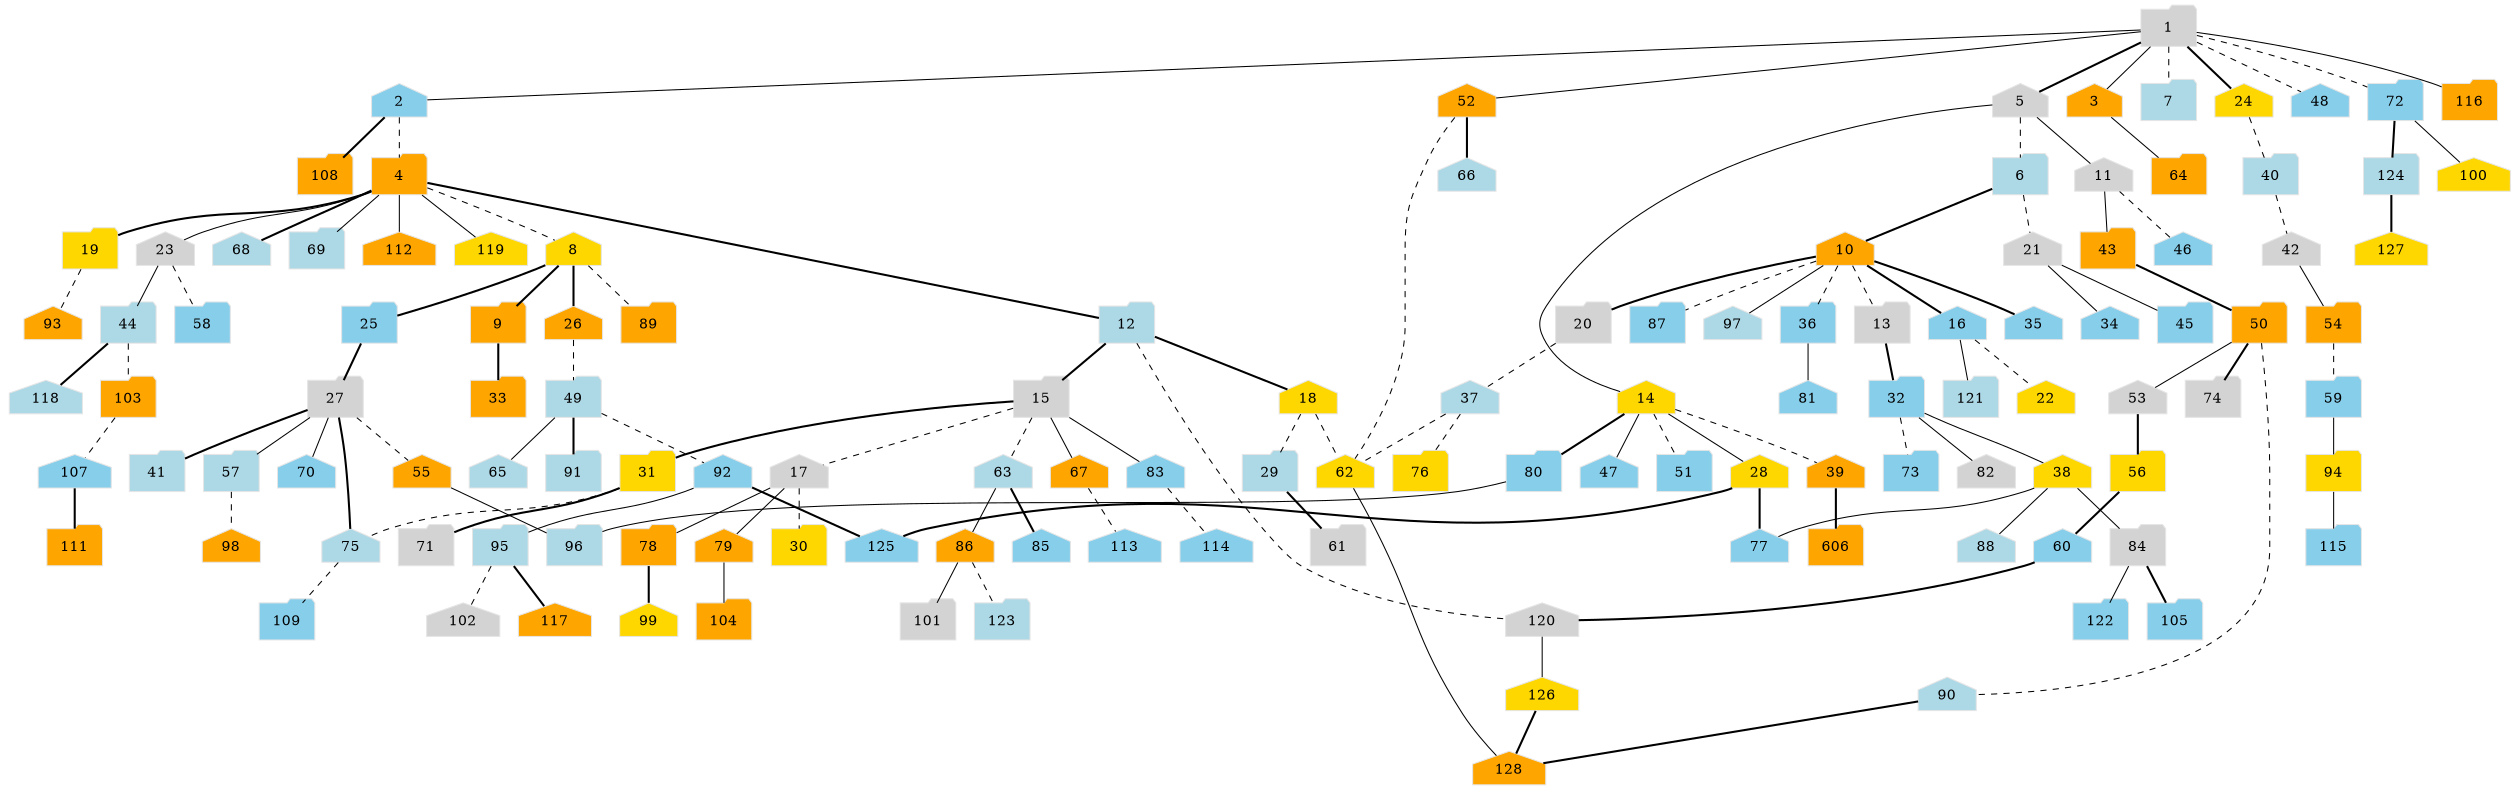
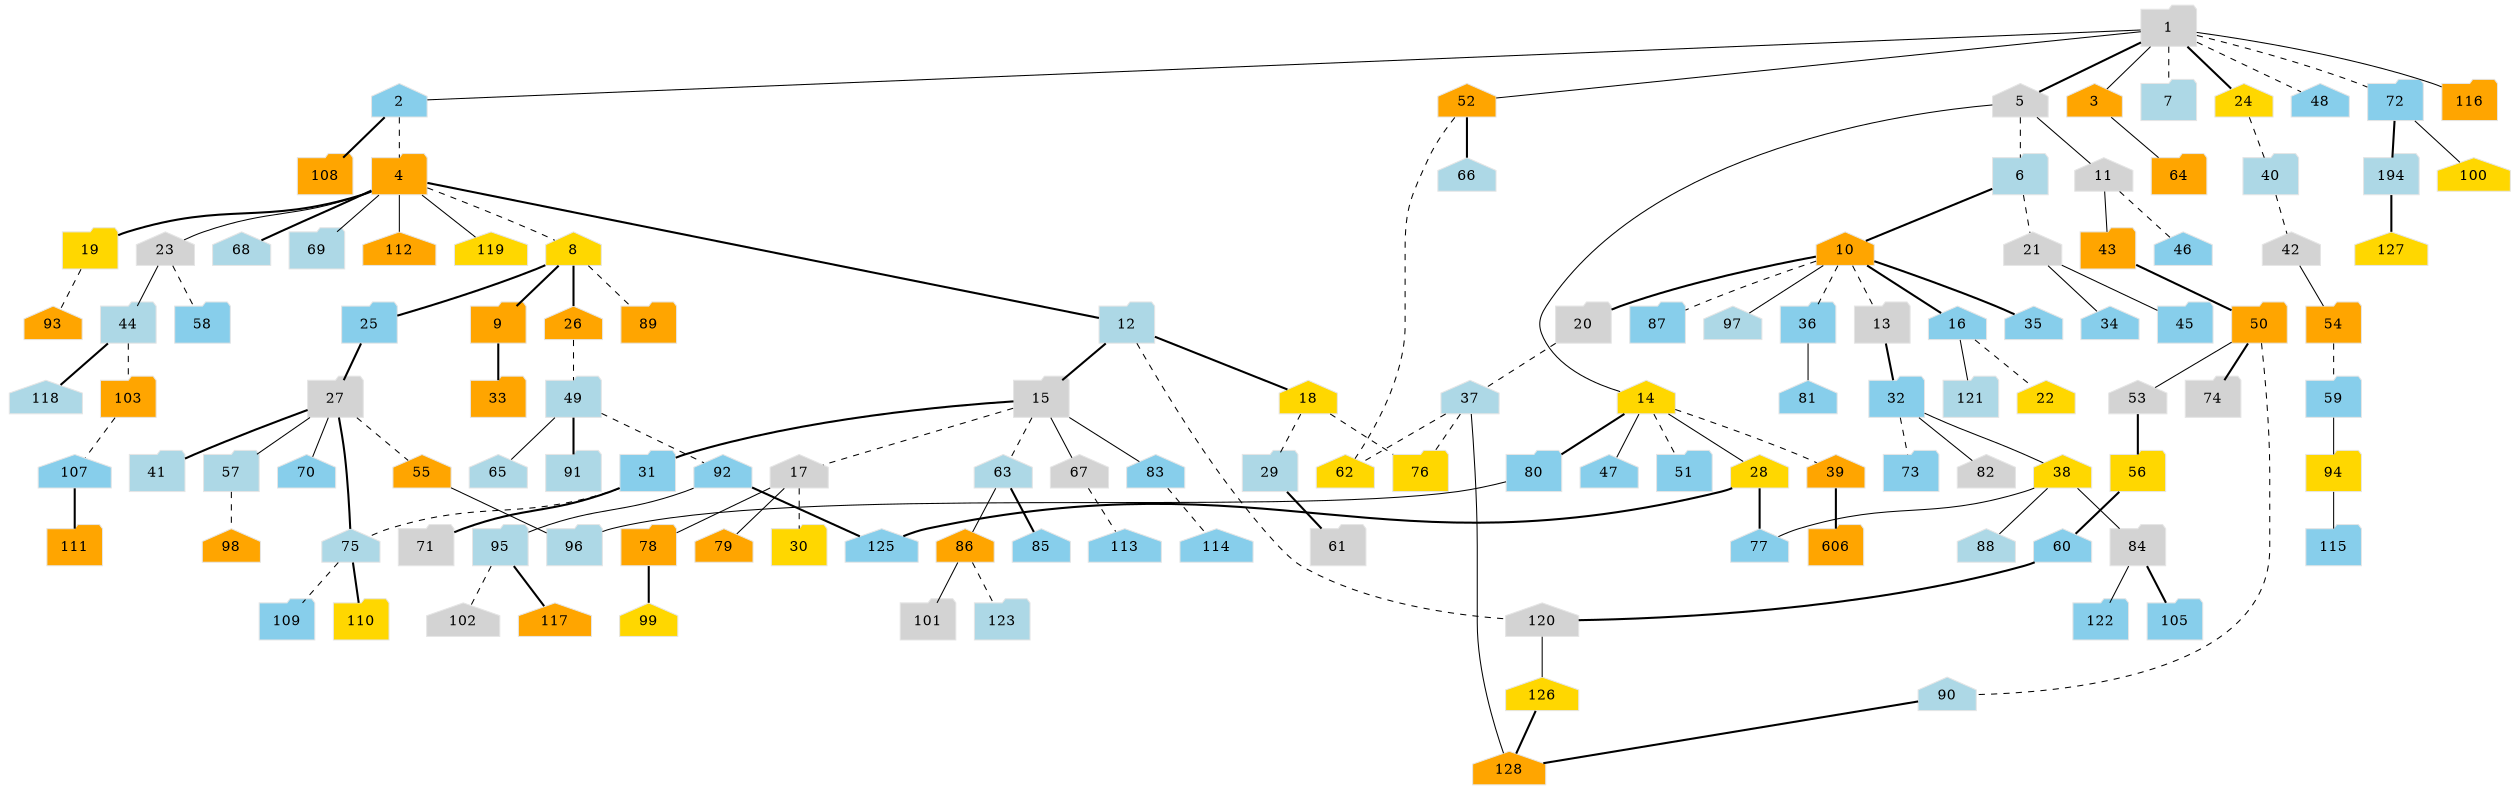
node "124": label "124" -> "194"
edge "18" -- "62": now "18" -- "76"
node "31": fillcolor gold -> skyblue
node "67": fillcolor orange -> lightgrey
node "110": added
node "104": removed
edge "62" -- "128": now "37" -- "128"
